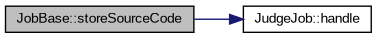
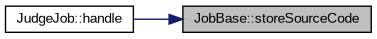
edge "JobBase::storeSourceCode" -> "JudgeJob::handle": reversed
